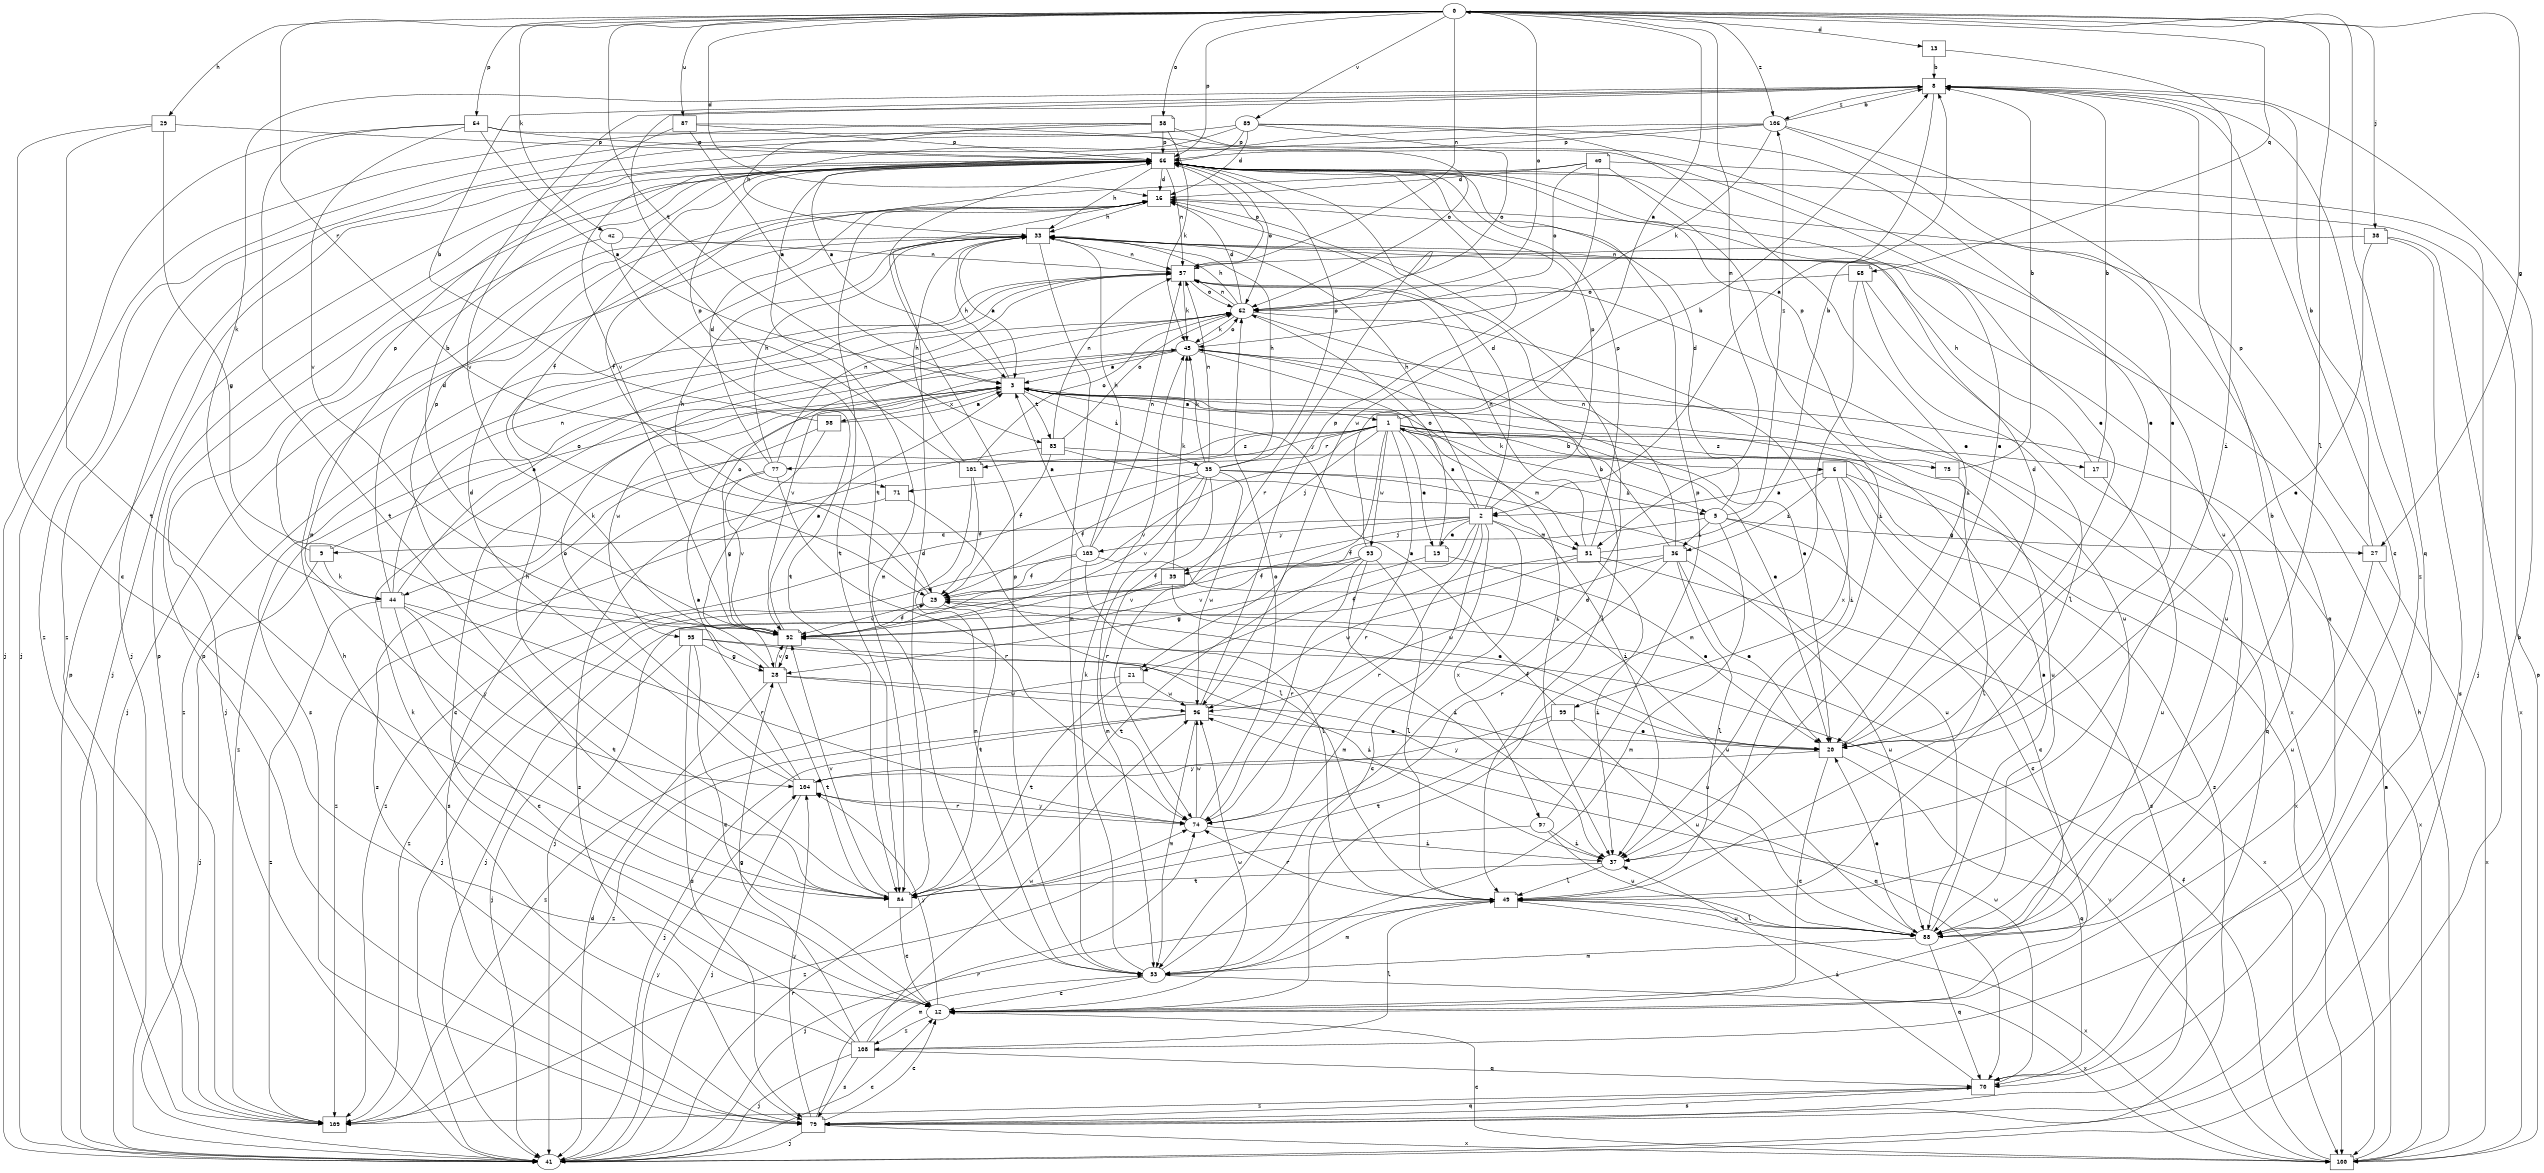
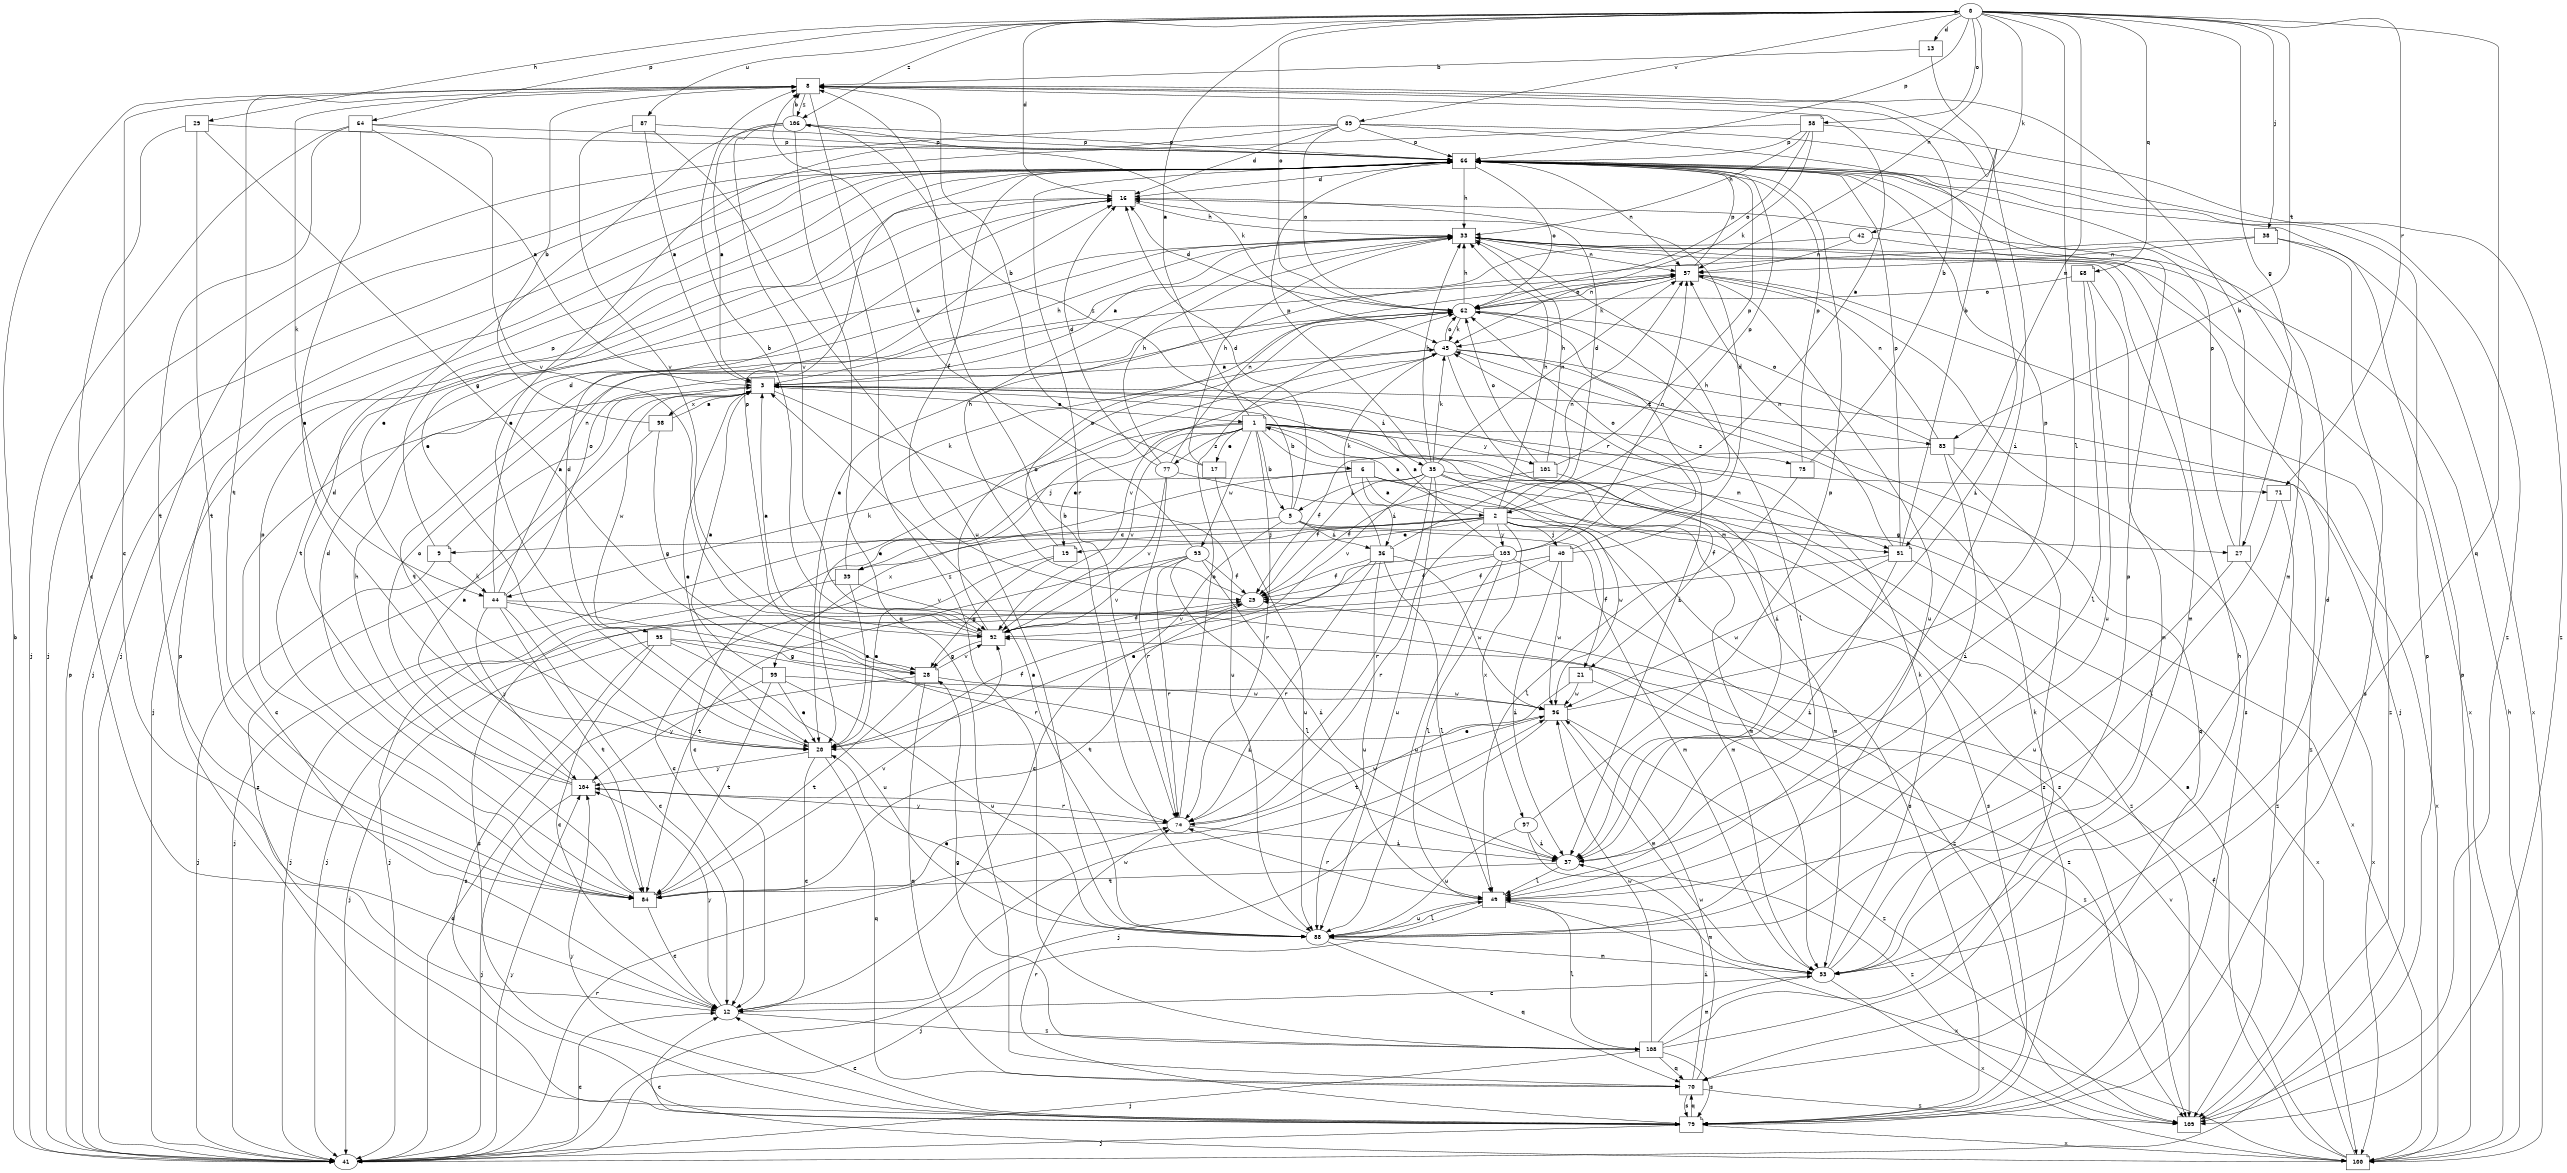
edge "2" -> "40": added, label "j"
edge "99" -> "96": added, label "w"
edge "103" -> "79": added, label "s"
